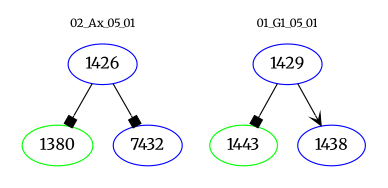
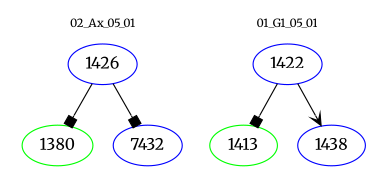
node "1429": label "1429" -> "1422"
node "1443": label "1443" -> "1413"
